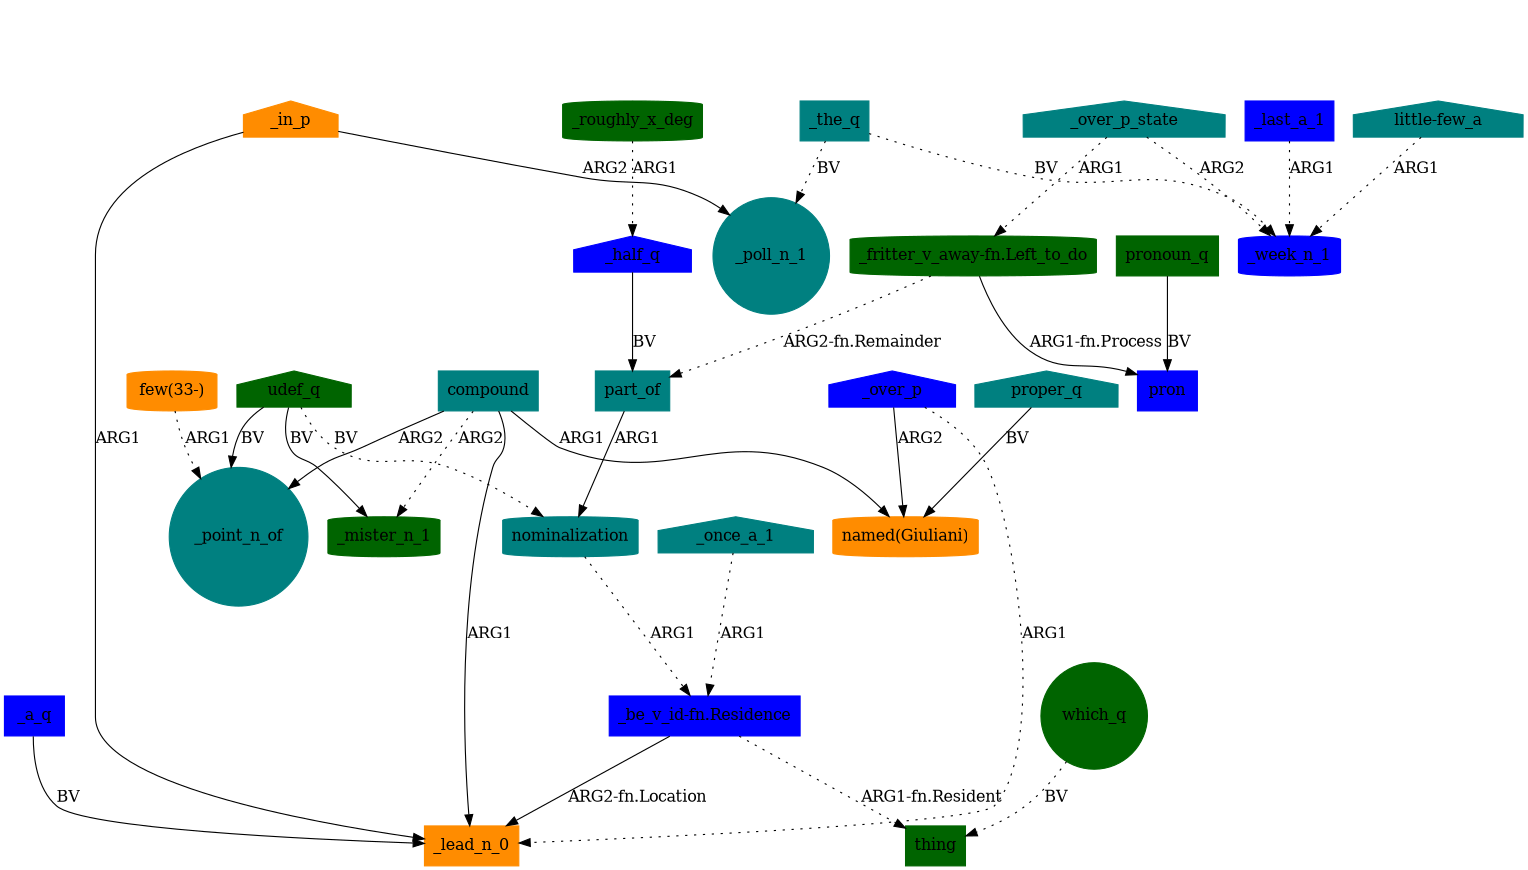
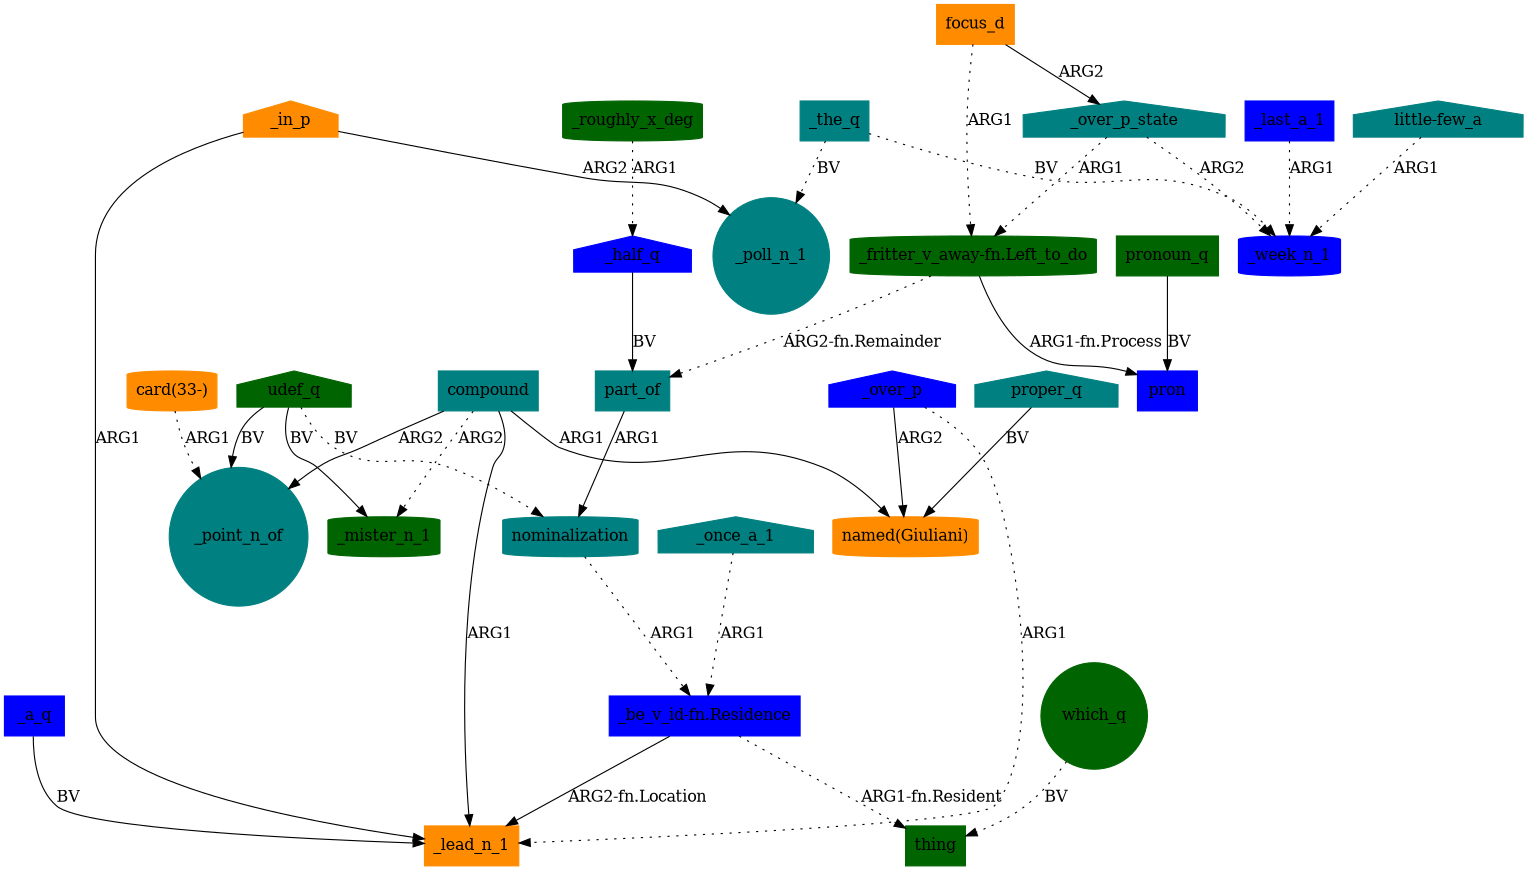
node "focus_d": added
node "few(33-)": label "few(33-)" -> "card(33-)"
node "_lead_n_0": label "_lead_n_0" -> "_lead_n_1"
